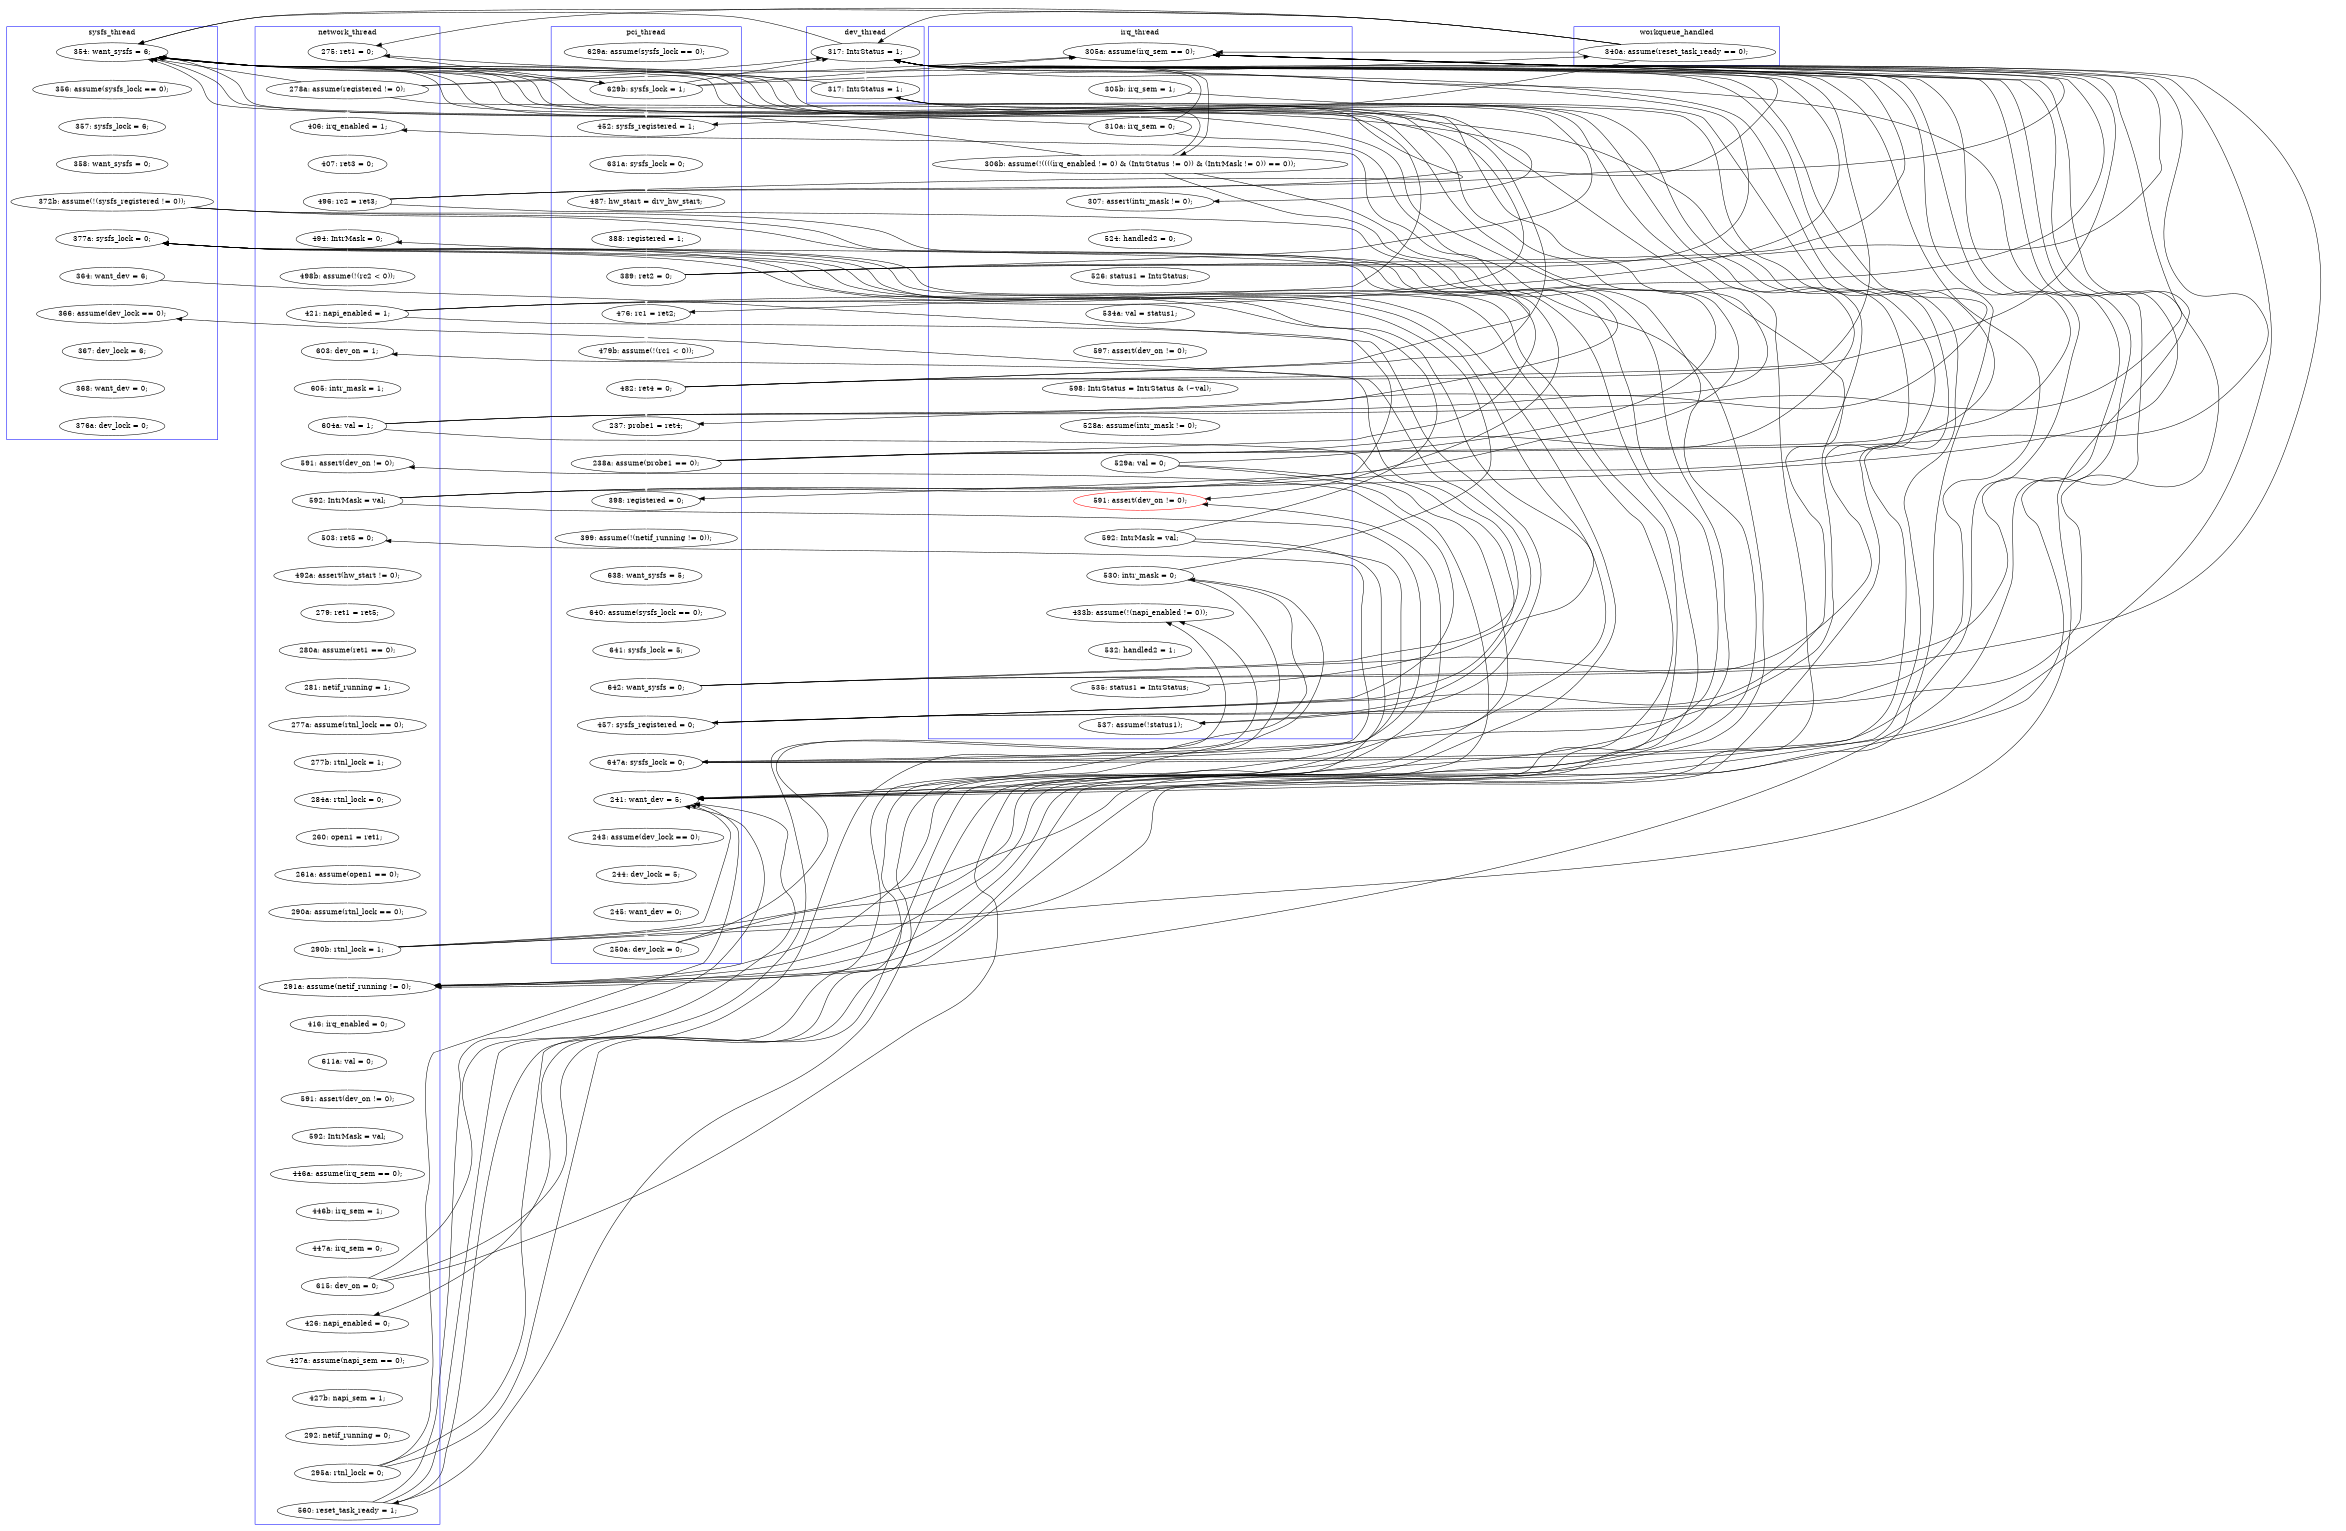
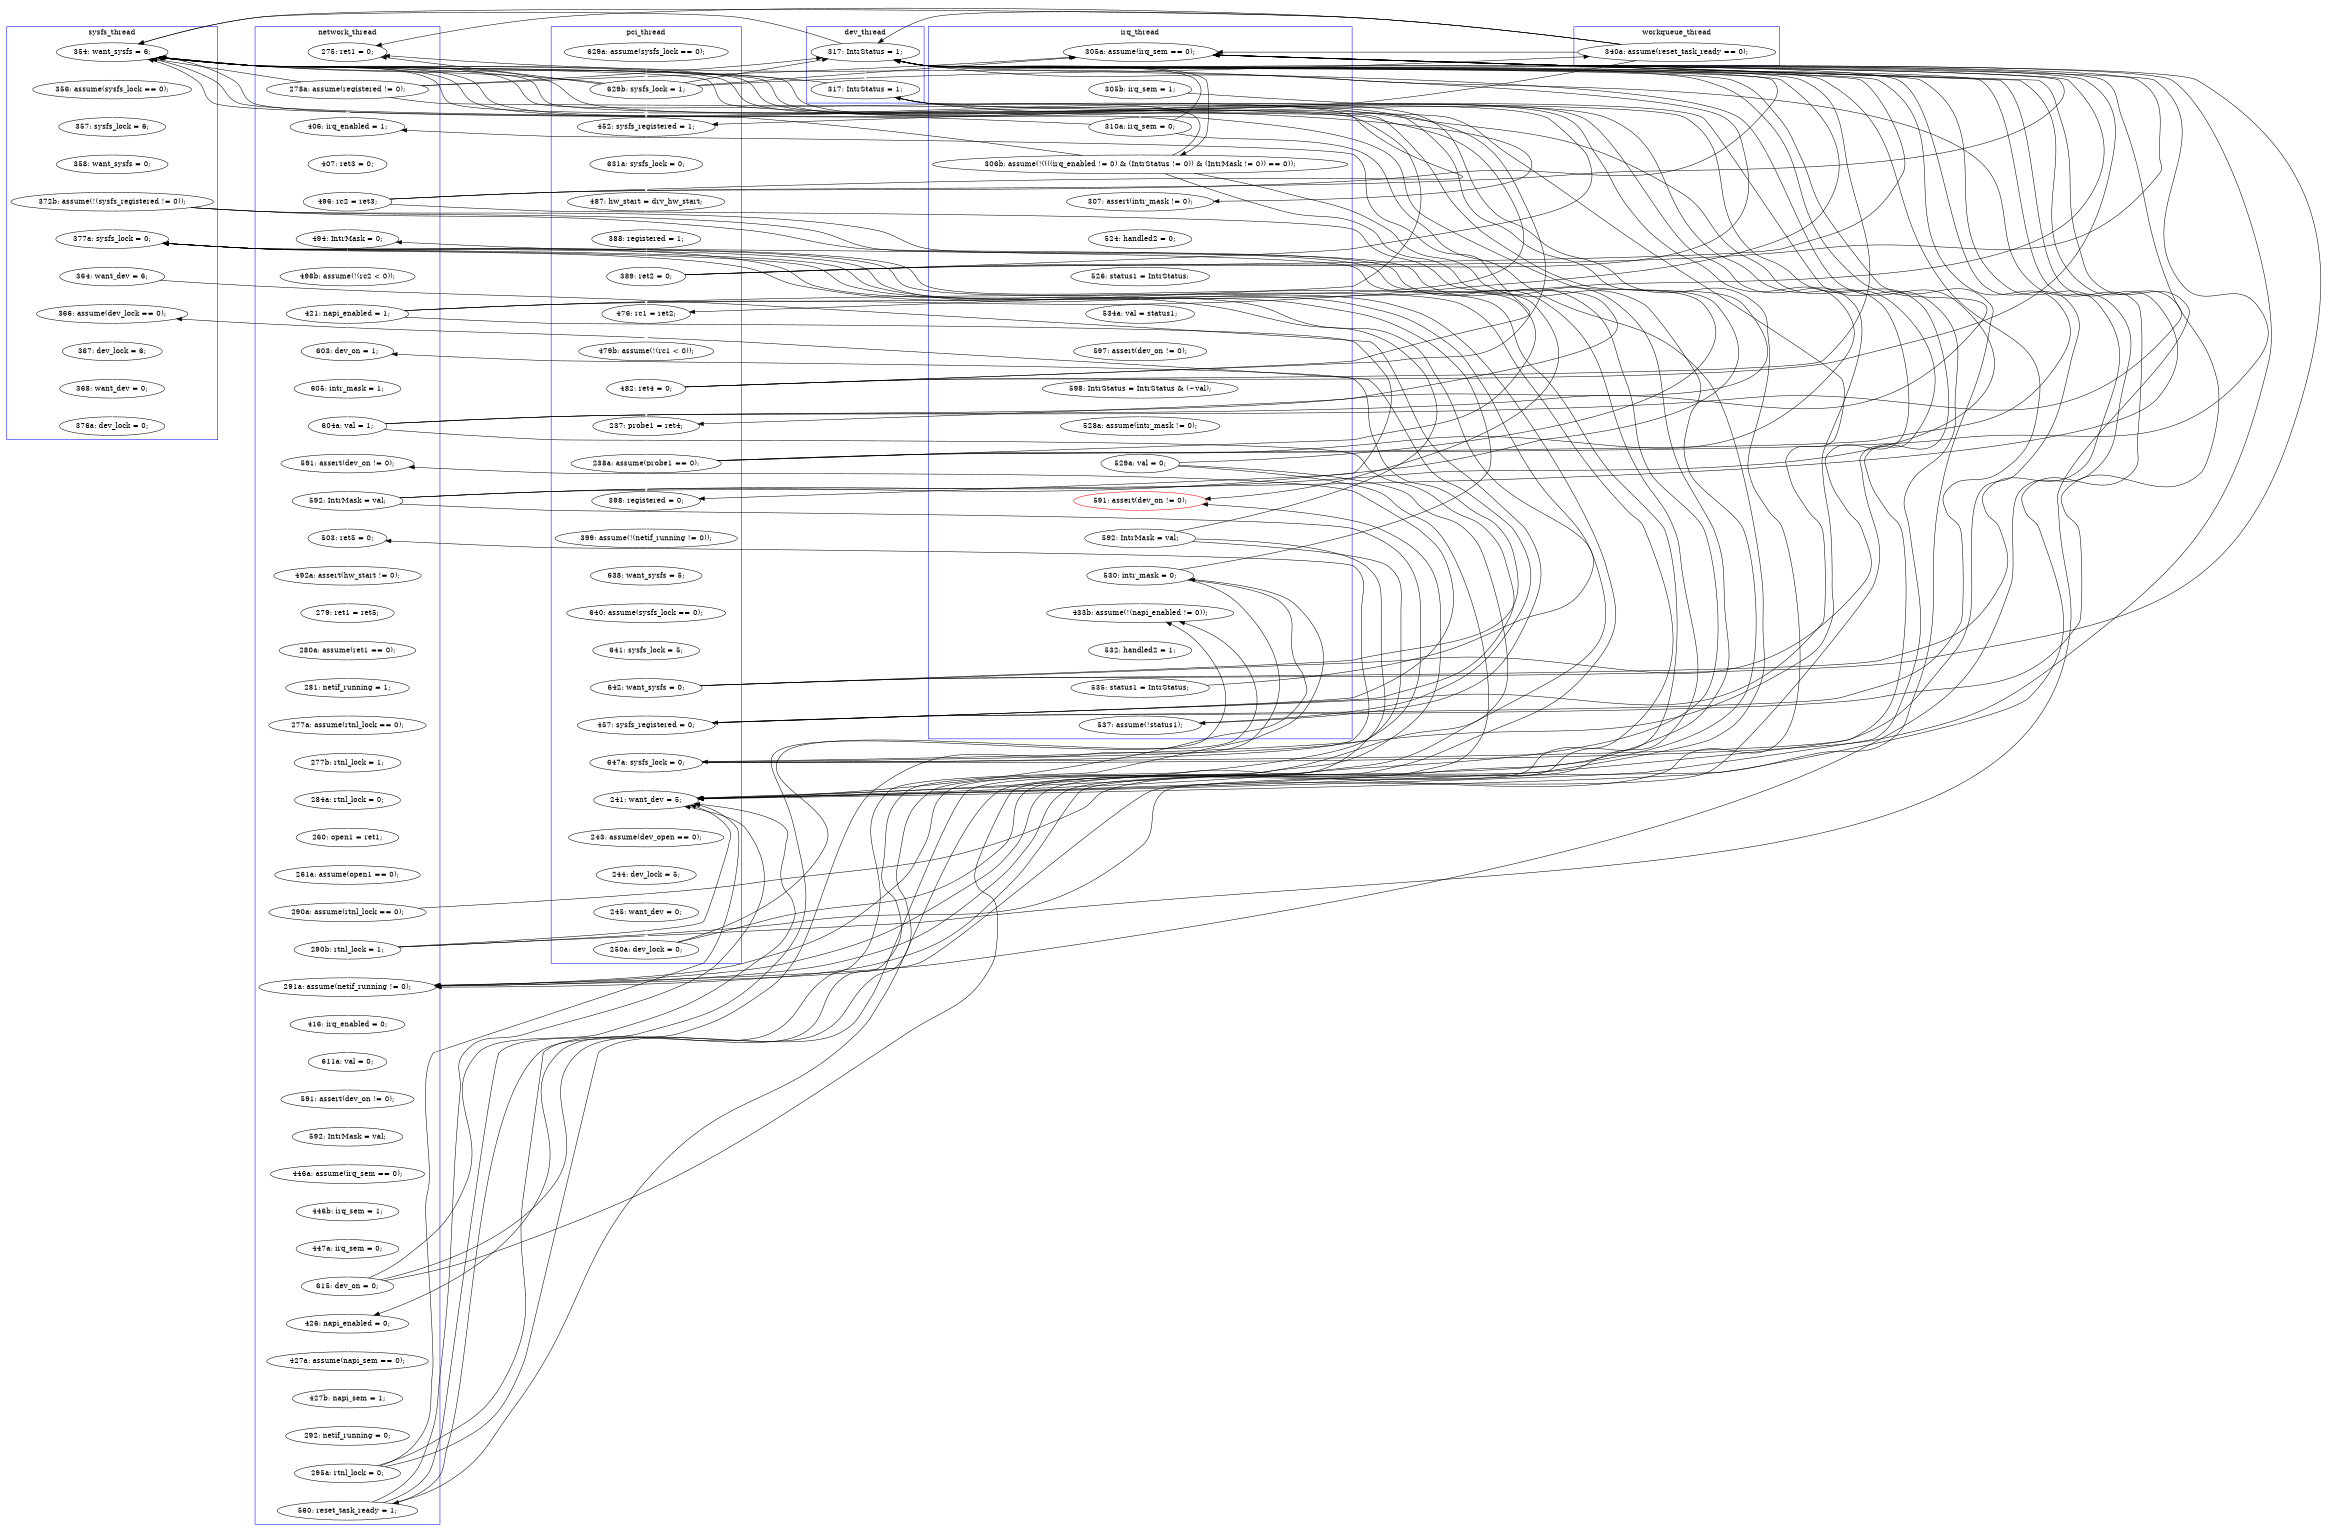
cluster "workqueue_handled": label "workqueue_handled" -> "workqueue_thread"
edge "275: ret1 = 0;" -> "629b: sysfs_lock = 1;": reversed
edge "290b: rtnl_lock = 1;" -> "354: want_sysfs = 6;": now "290a: assume(rtnl_lock == 0);" -> "354: want_sysfs = 6;"
node "243: assume(dev_lock == 0);": label "243: assume(dev_lock == 0);" -> "243: assume(dev_open == 0);"
